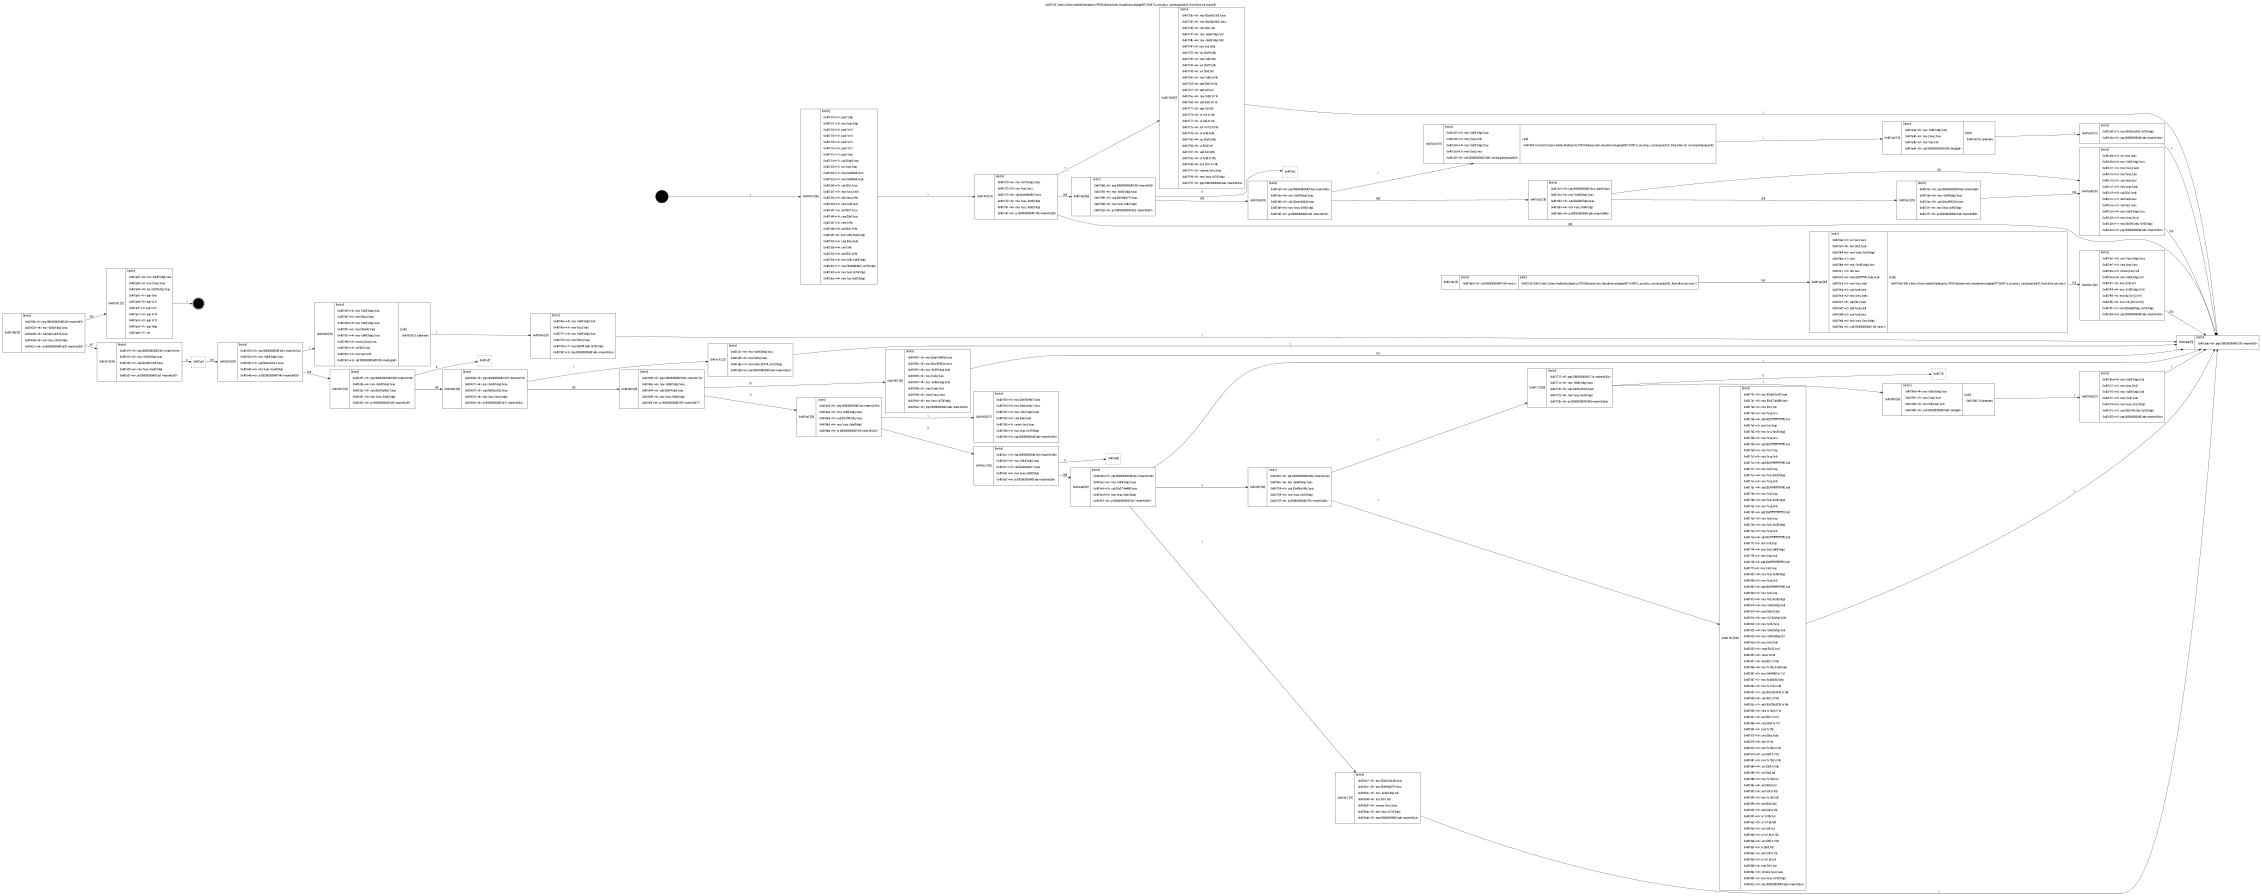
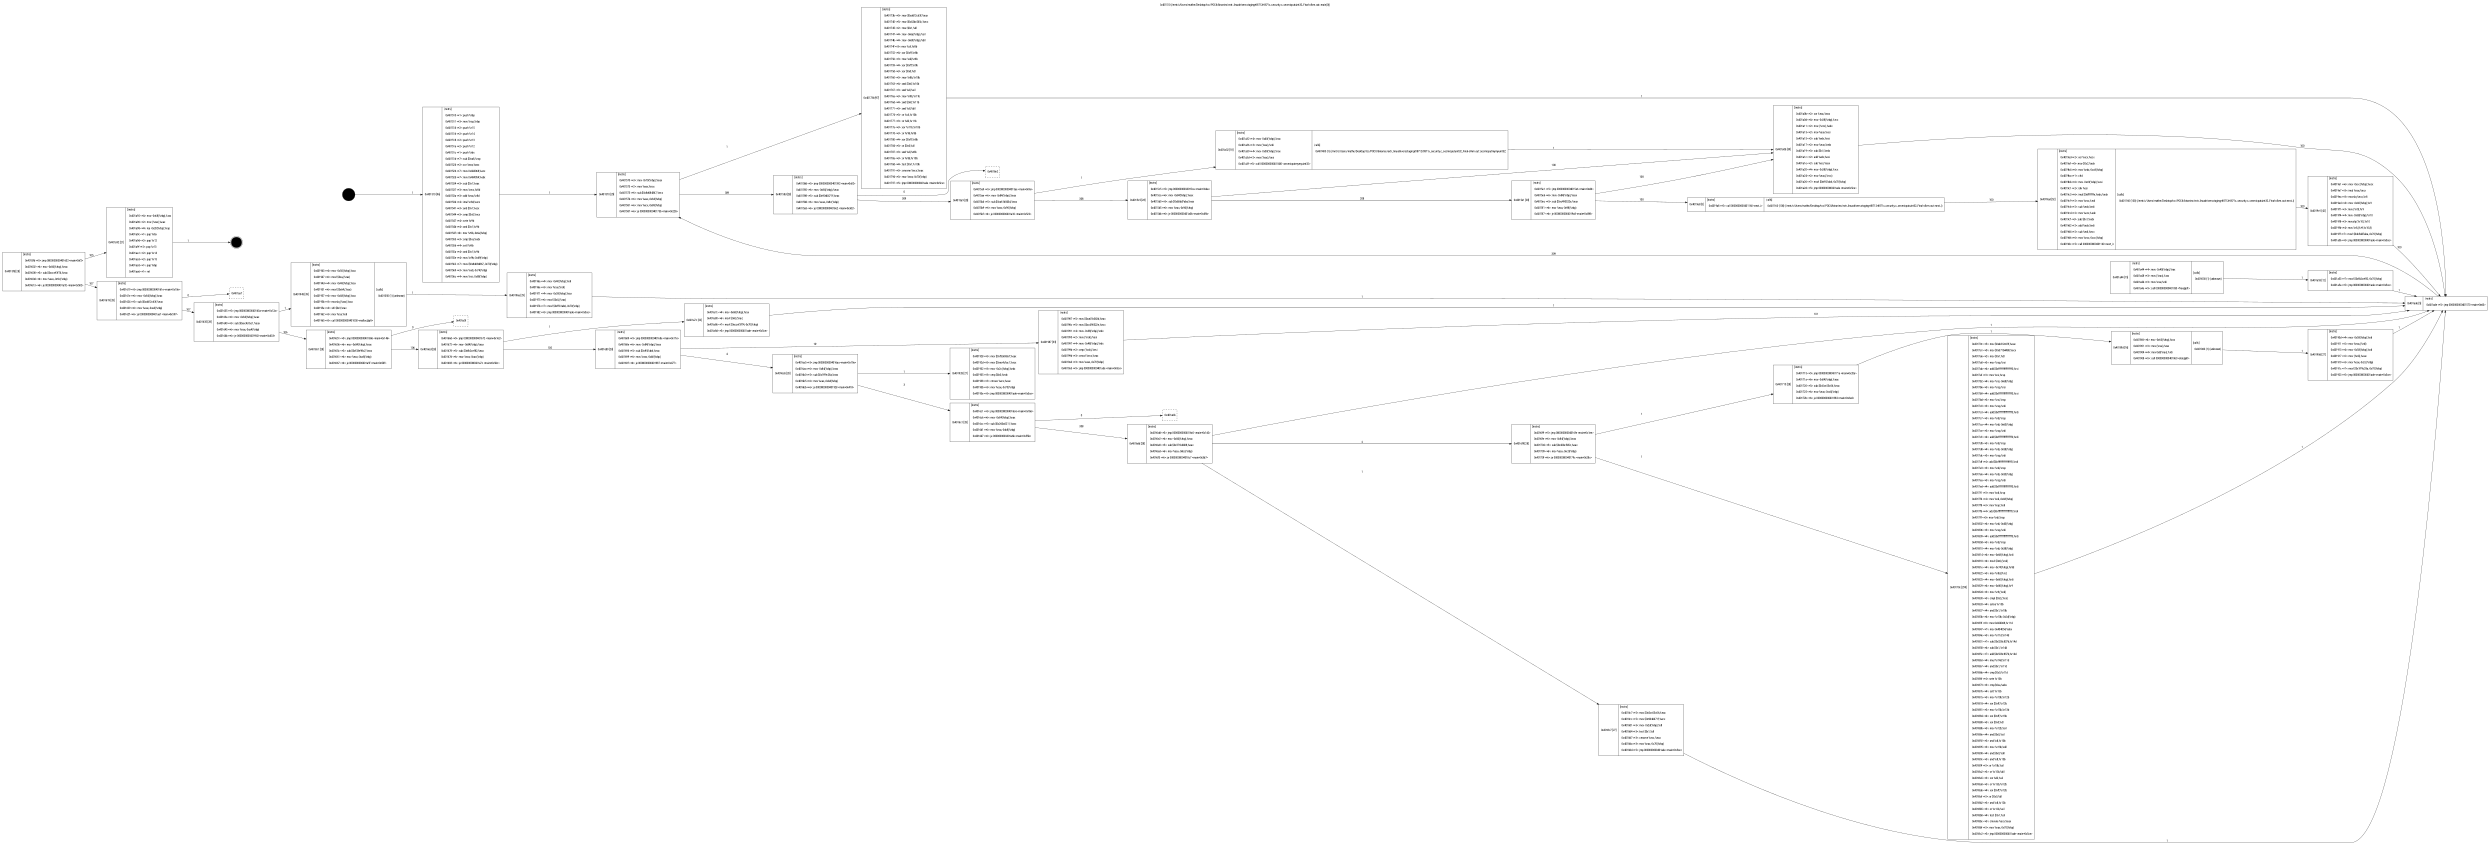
edge "0x401a32 [18]" -> "0x401a44 [15]": now "0x401a32 [18]" -> "0x401a0b [39]"
edge "0x4015e1 [28]" -> "0x4019a8 [5]": added, label "100"
edge "0x401570 [29]" -> "0x401ade [5]": reversed
edge "0x401aa7" -> "0x401635 [28]": now "0x401619 [28]" -> "0x401635 [28]"
node "0x401731": removed
